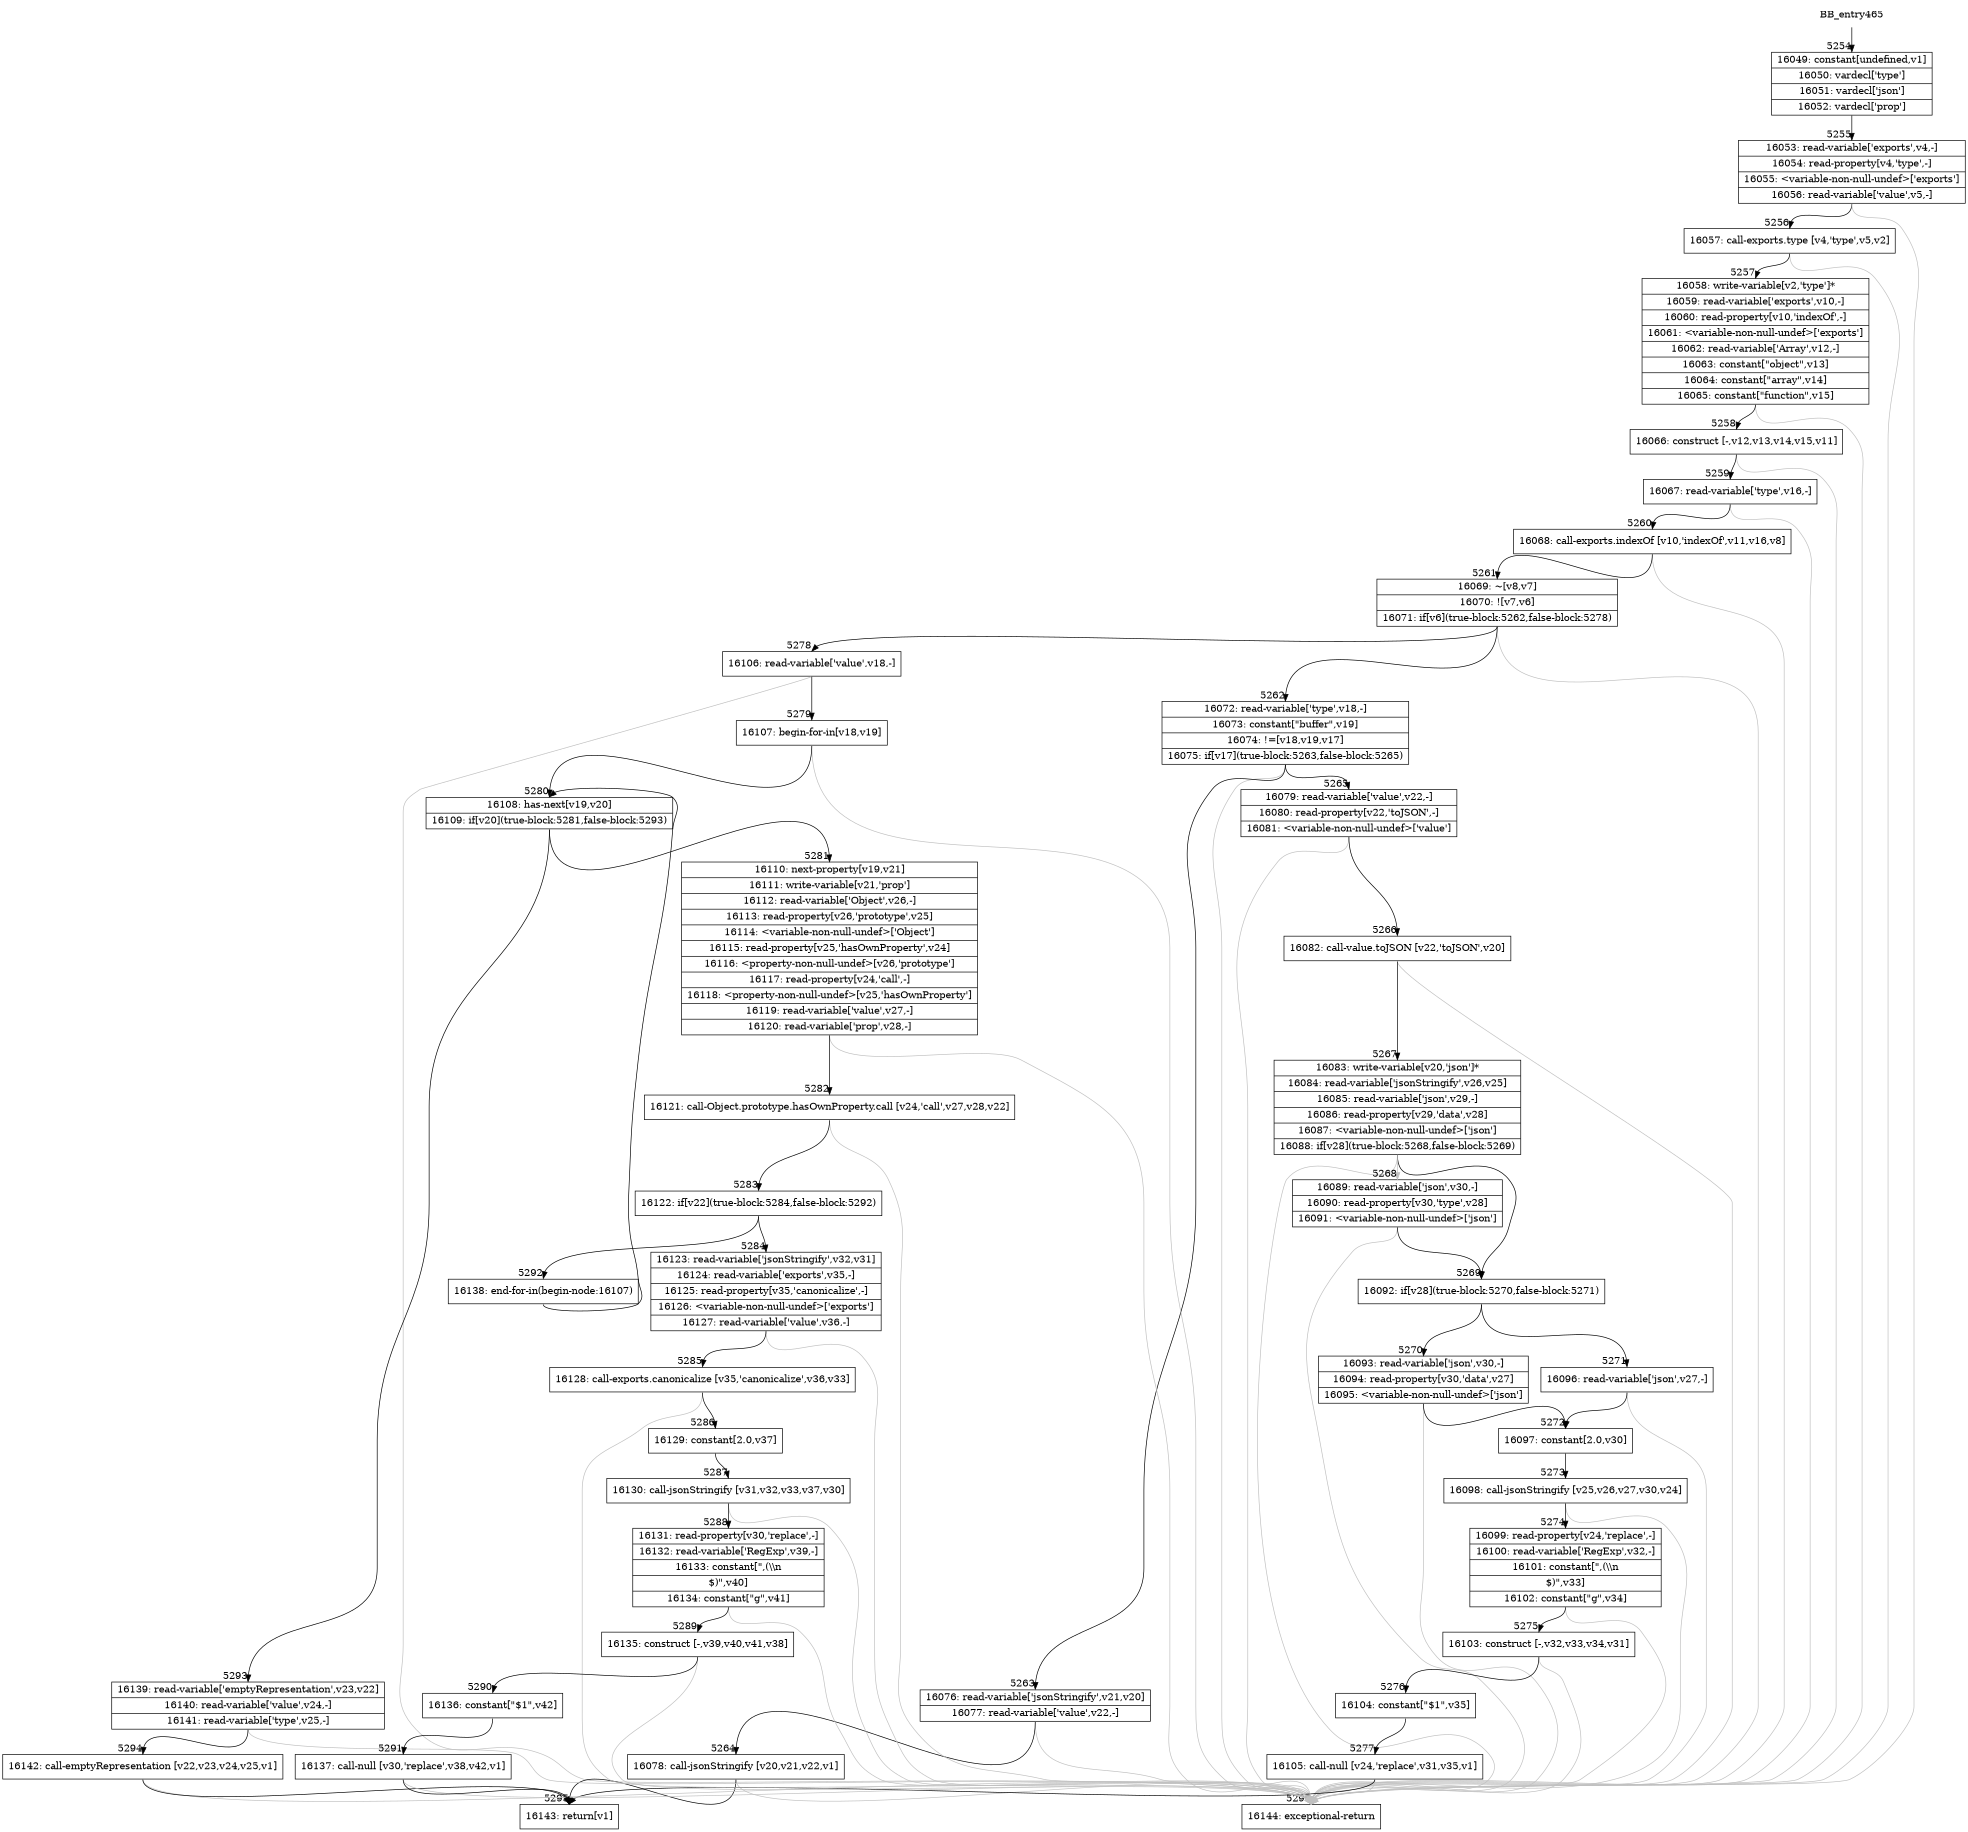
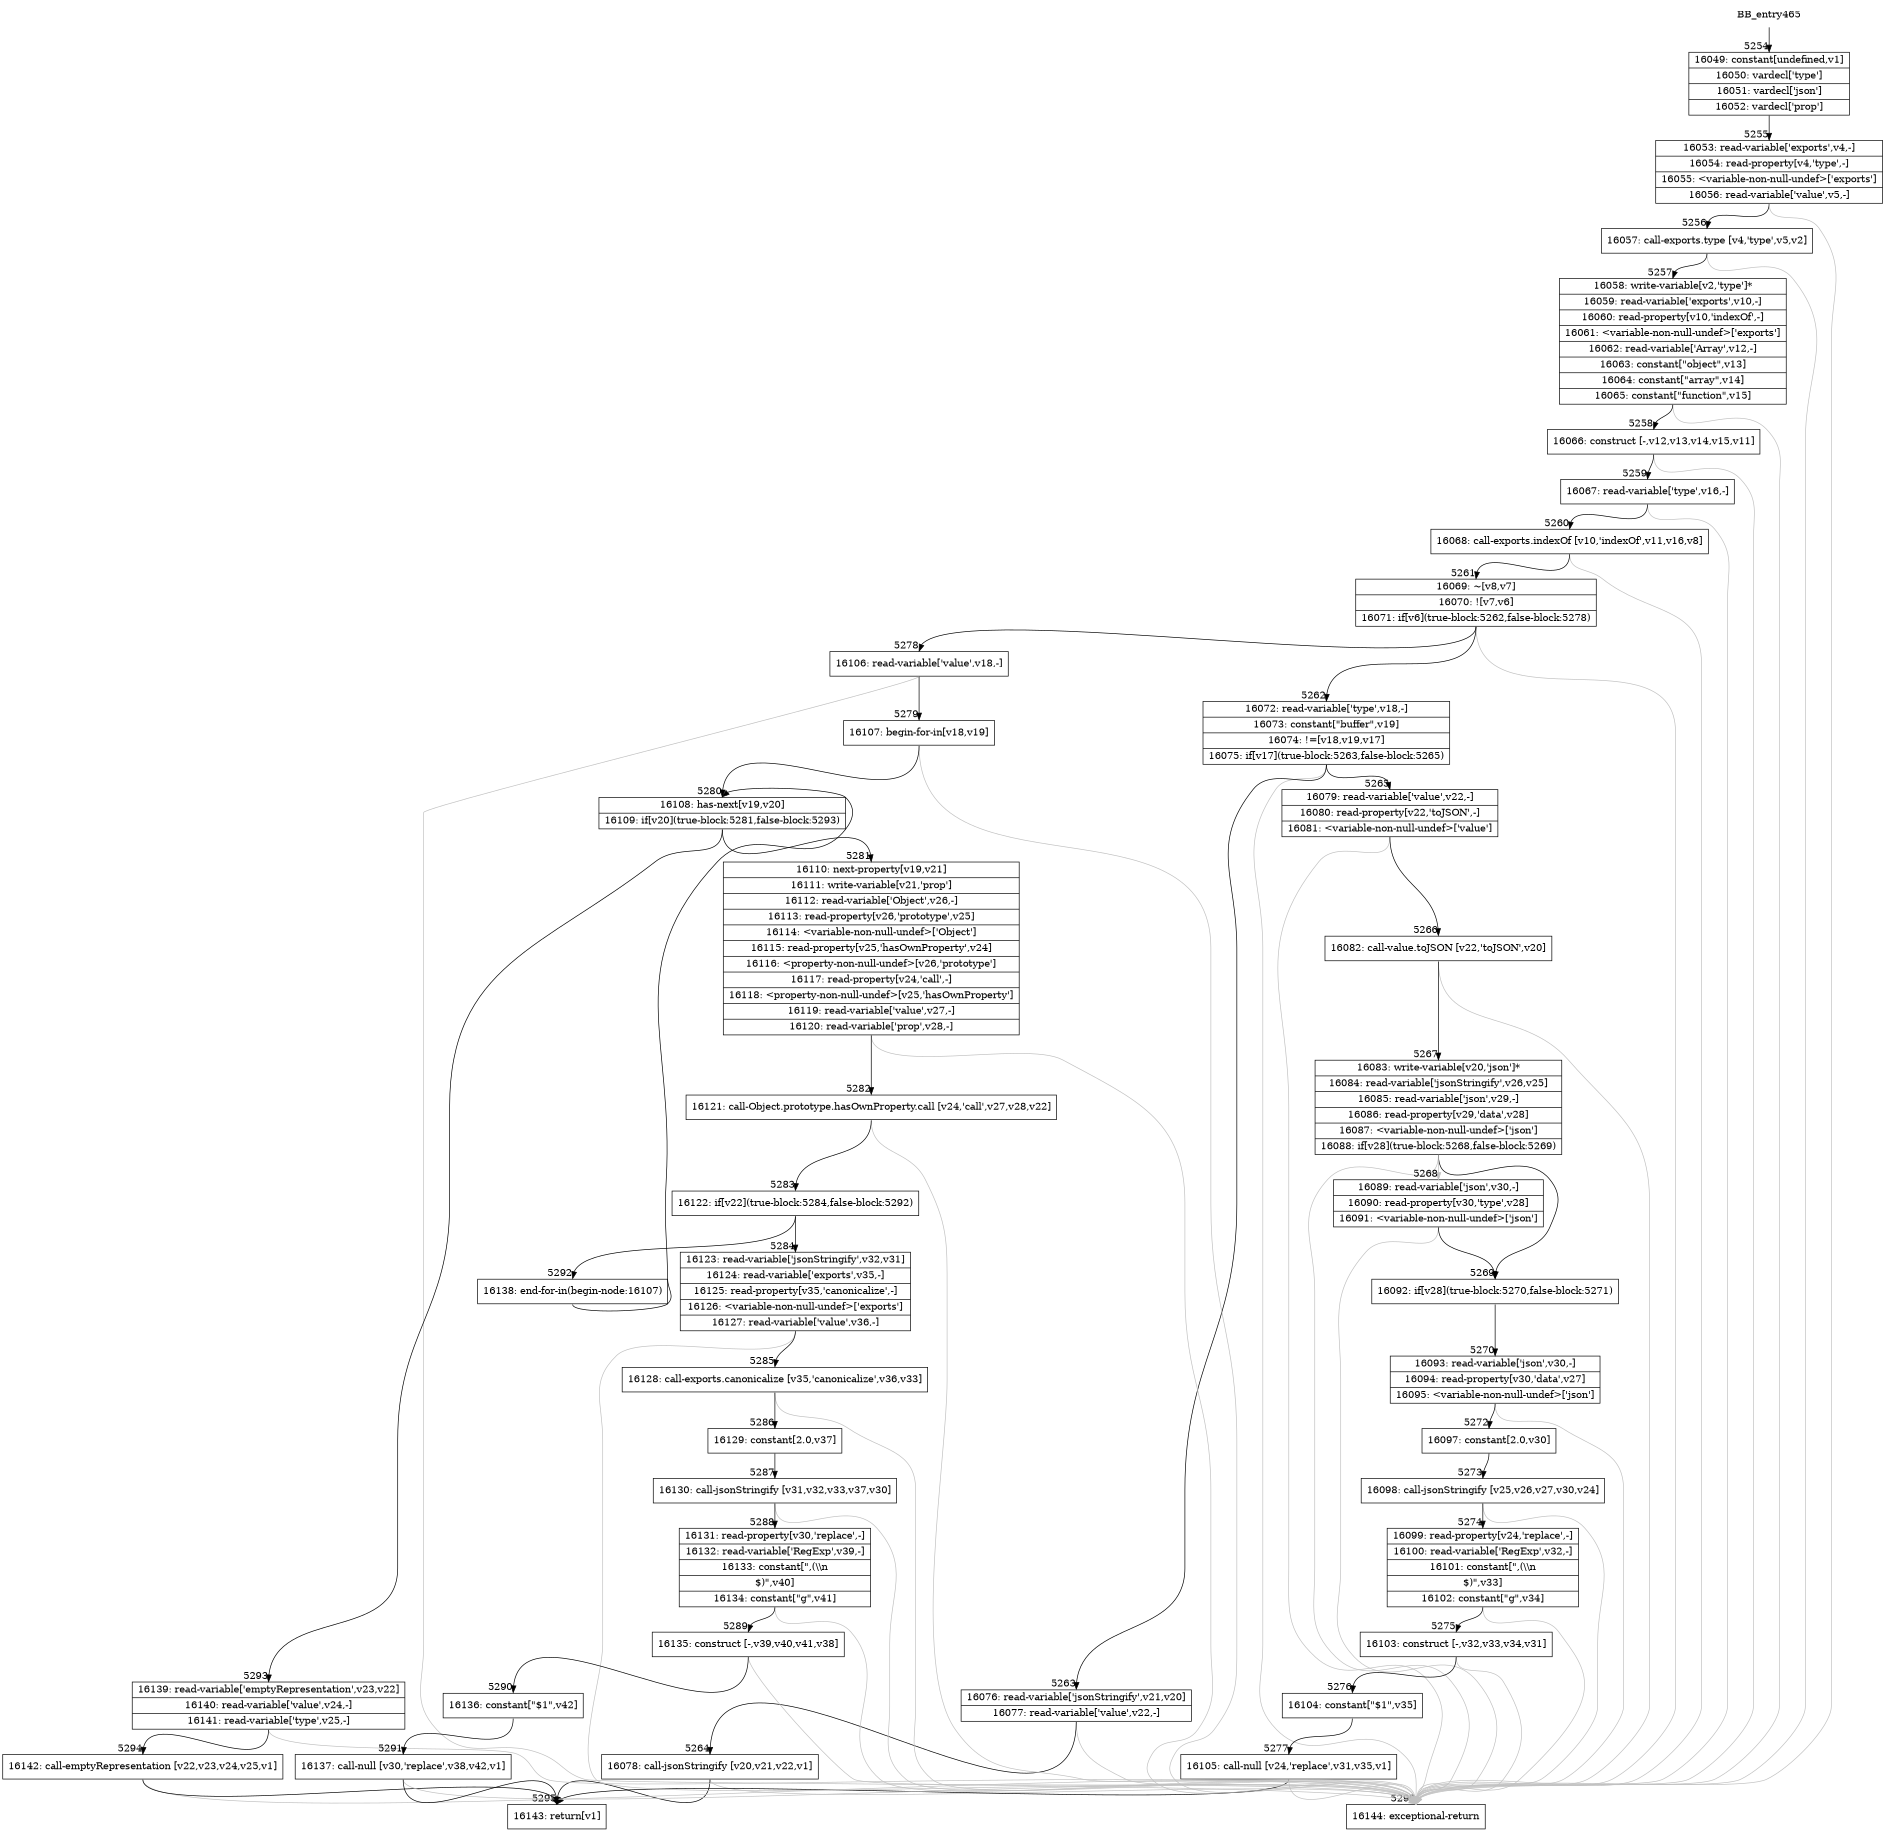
node "16096: read-variable['json',v27,-]": removed
